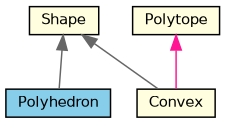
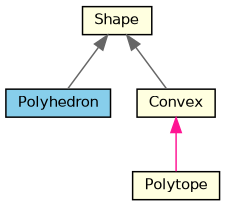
edge "Convex" -> "Polytope": reversed
